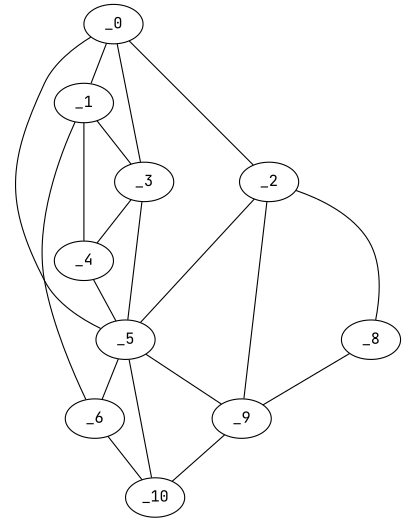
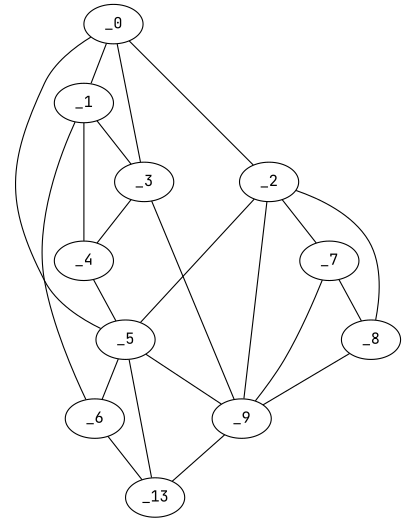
edge "_3" -- "_5": now "_3" -- "_9"
node "_7": added
node "_10": label "_10" -> "_13"
